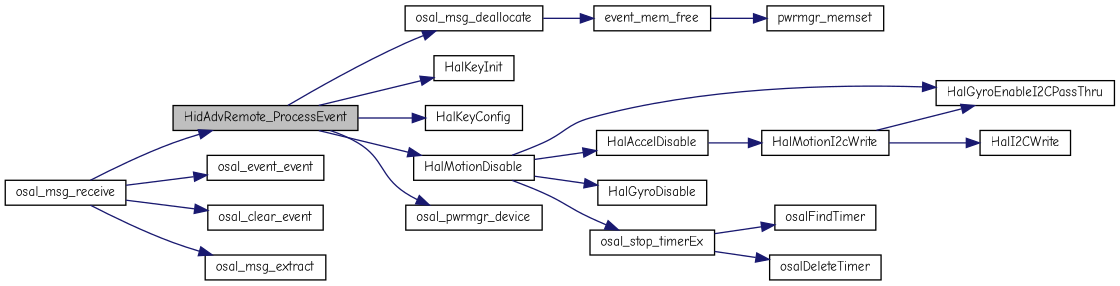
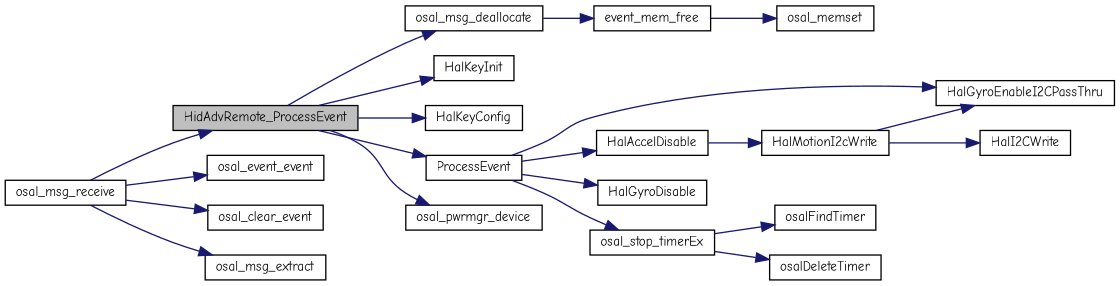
node "pwrmgr_memset": label "pwrmgr_memset" -> "osal_memset"
node "HalMotionDisable": label "HalMotionDisable" -> "ProcessEvent"
